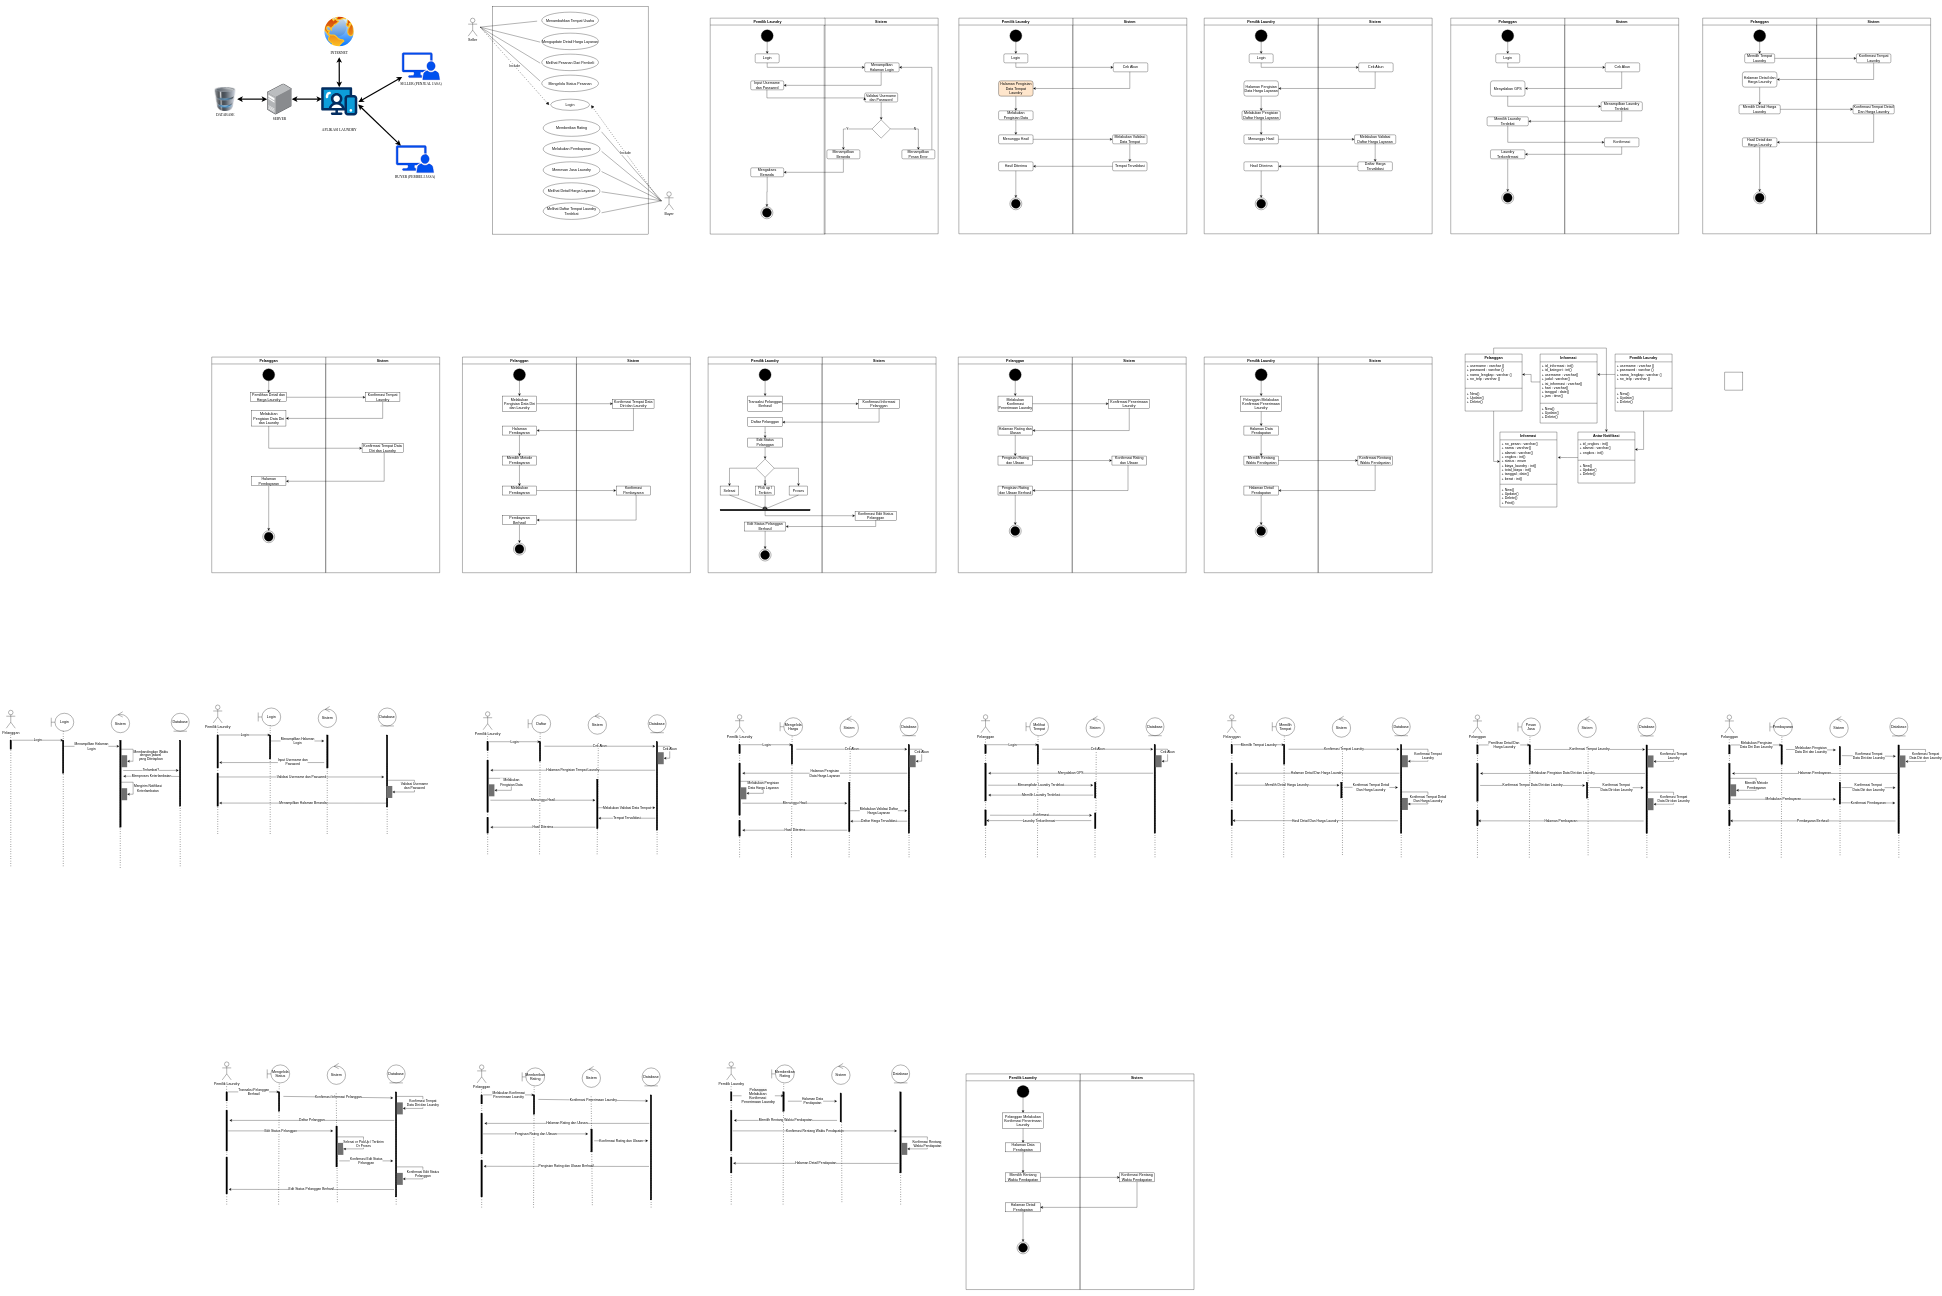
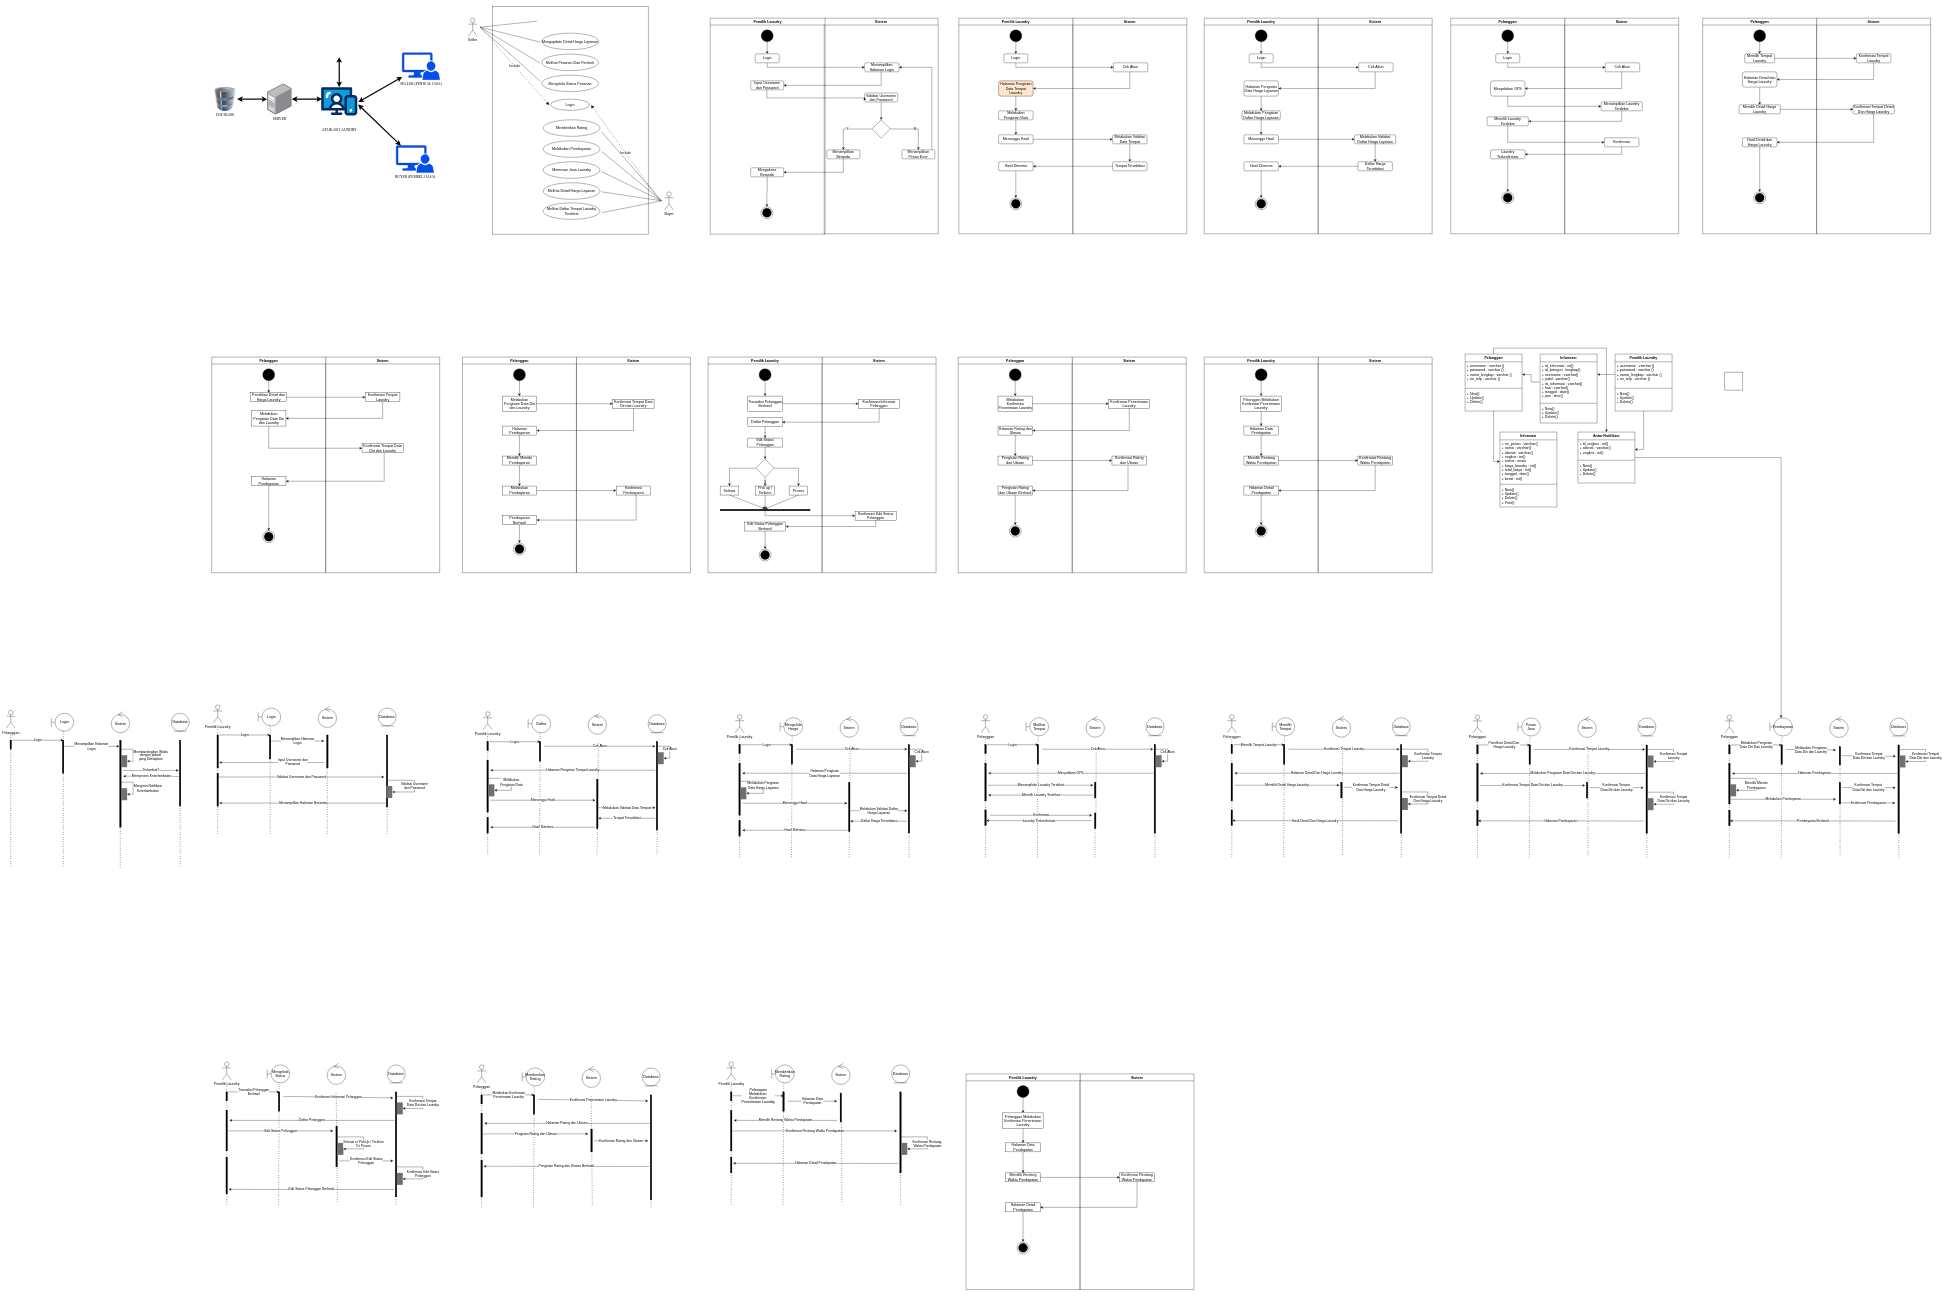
node "Menambahkan Tempat Usaha": removed
node "INTERNET": removed
node "+ id_informasi : int() + id_kategori : int() + username : varchar() + judul : varchar() + isi_informasi : varchar() + hari : varchar() + tanggal : date() + jam : time()": label "+ id_informasi : int() + id_kategori : int() + username : varchar() + judul : varchar() + isi_informasi : varchar() + hari : varchar() + tanggal : date() + jam : time()" -> "+ id_informasi : int() + id_kategori : lengkap() + username : varchar() + judul : varchar() + isi_informasi : varchar() + hari : varchar() + tanggal : date() + jam : time()"
edge "Antar Notifikasi" -> "+ no_pesan : varchar() + nama : varchar() + alamat : varchar() + ongkos : int() + status : enum + biaya_laundry : int() + total_biaya : int() + tanggal ; date() + berat : int()": now "Antar Notifikasi" -> "Pembayaran"
